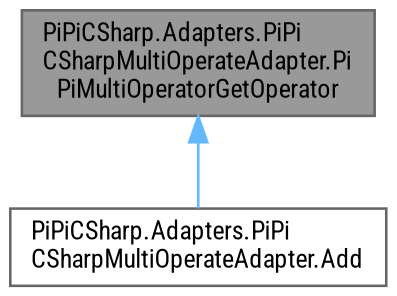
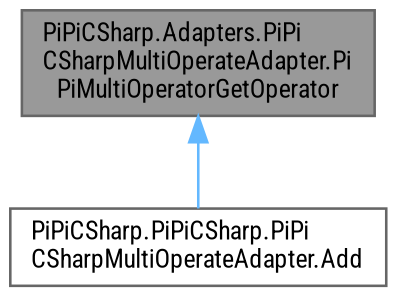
node "PiPiCSharp.Adapters.PiPi CSharpMultiOperateAdapter.Add": label "PiPiCSharp.Adapters.PiPi CSharpMultiOperateAdapter.Add" -> "PiPiCSharp.PiPiCSharp.PiPi CSharpMultiOperateAdapter.Add"
